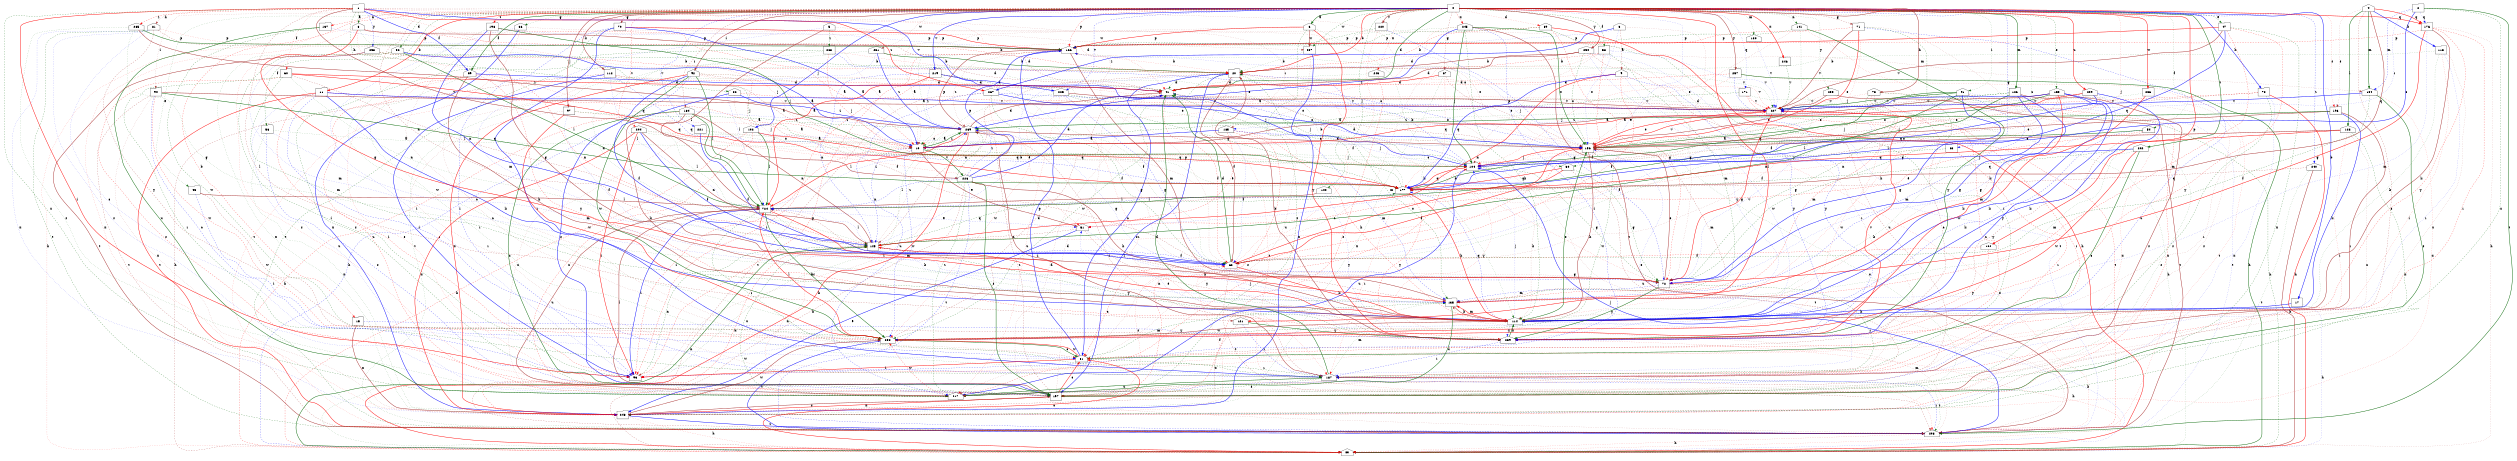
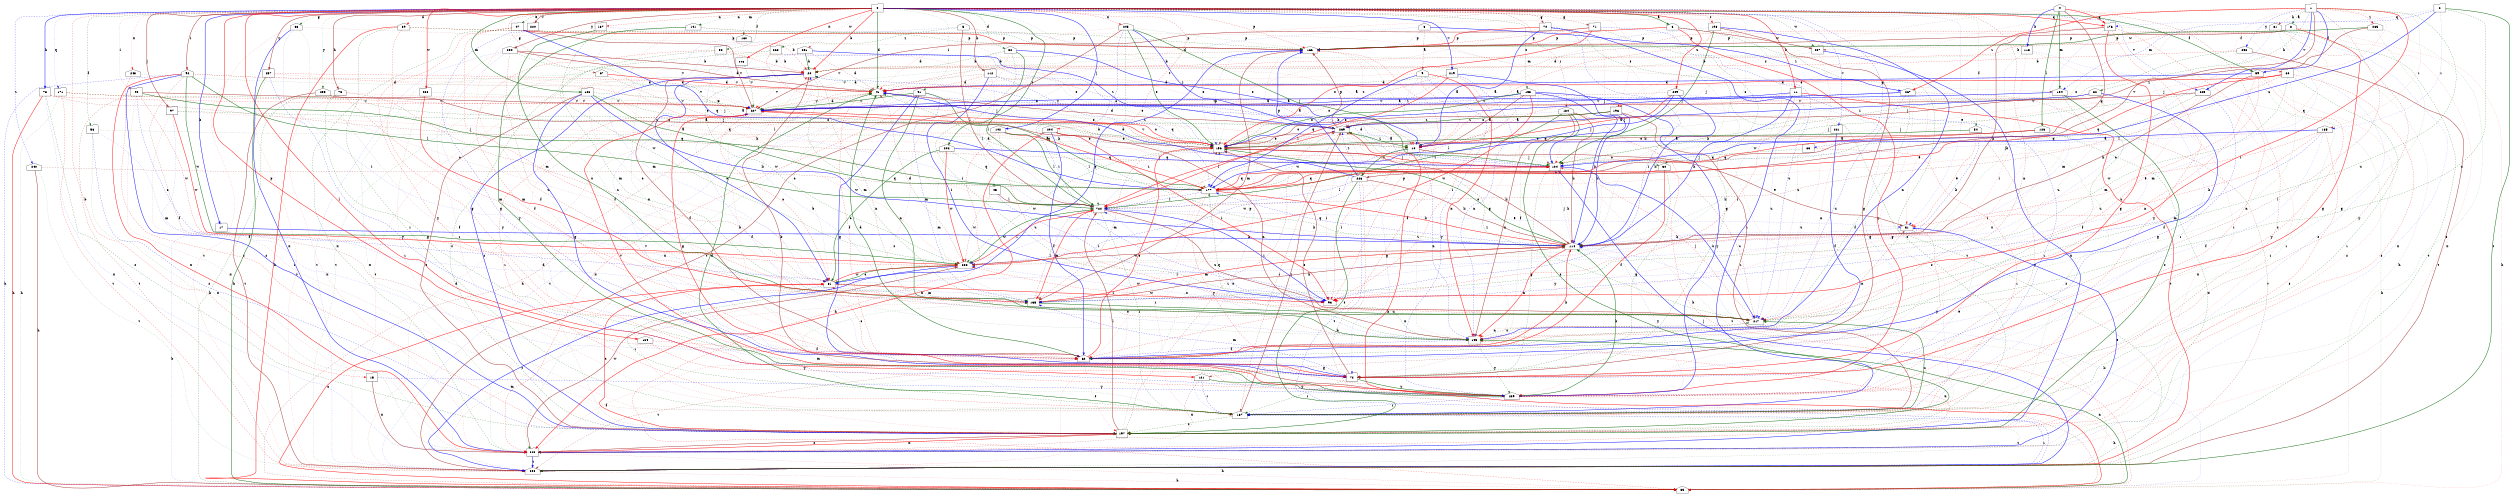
node "100": removed
edge "51" -> "145": reversed
